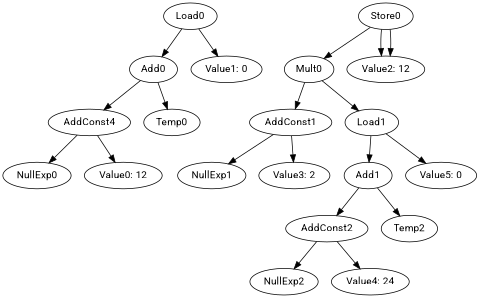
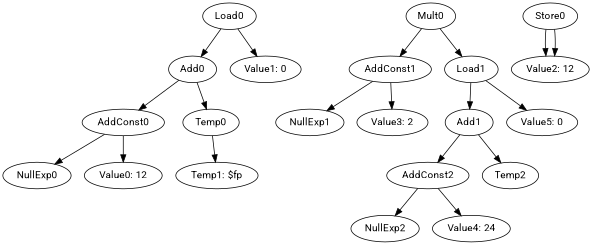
edge "Store0" -> "Mult0": removed
node "AddConst4": label "AddConst4" -> "AddConst0"
node "Temp1: $fp": added
